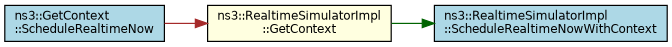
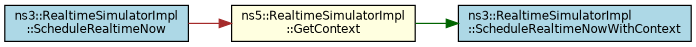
node "ns3::GetContext ::ScheduleRealtimeNow": label "ns3::GetContext ::ScheduleRealtimeNow" -> "ns3::RealtimeSimulatorImpl ::ScheduleRealtimeNow"
node "ns3::RealtimeSimulatorImpl ::GetContext": label "ns3::RealtimeSimulatorImpl ::GetContext" -> "ns5::RealtimeSimulatorImpl ::GetContext"
